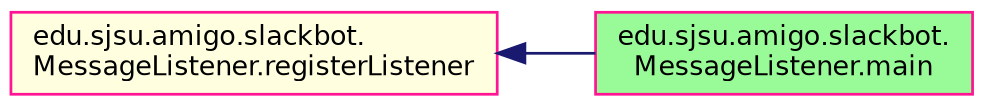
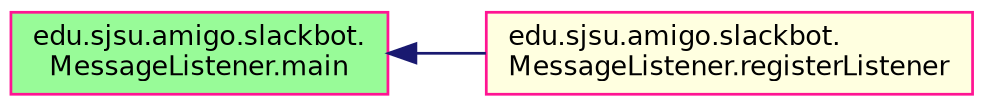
edge "edu.sjsu.amigo.slackbot. MessageListener.main" -> "edu.sjsu.amigo.slackbot. MessageListener.registerListener": reversed
